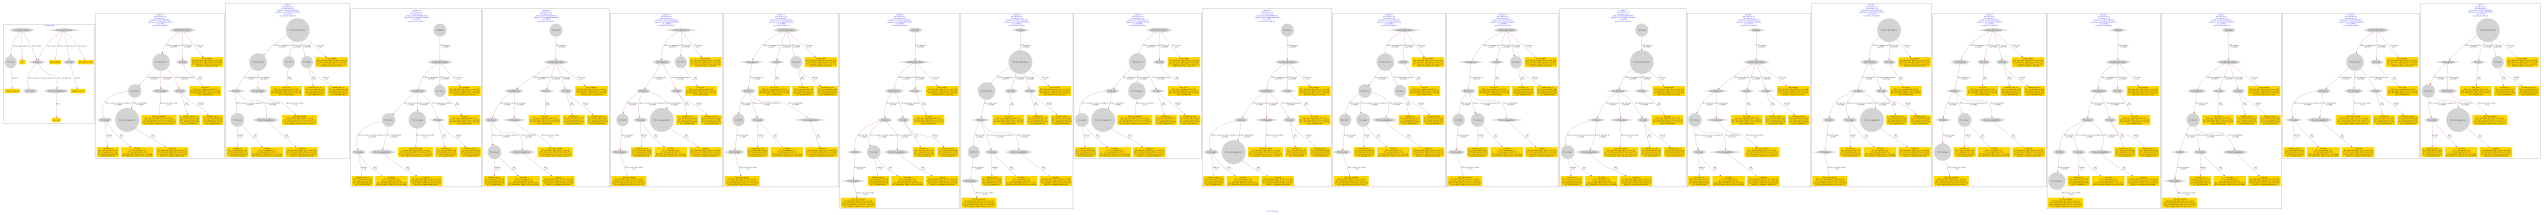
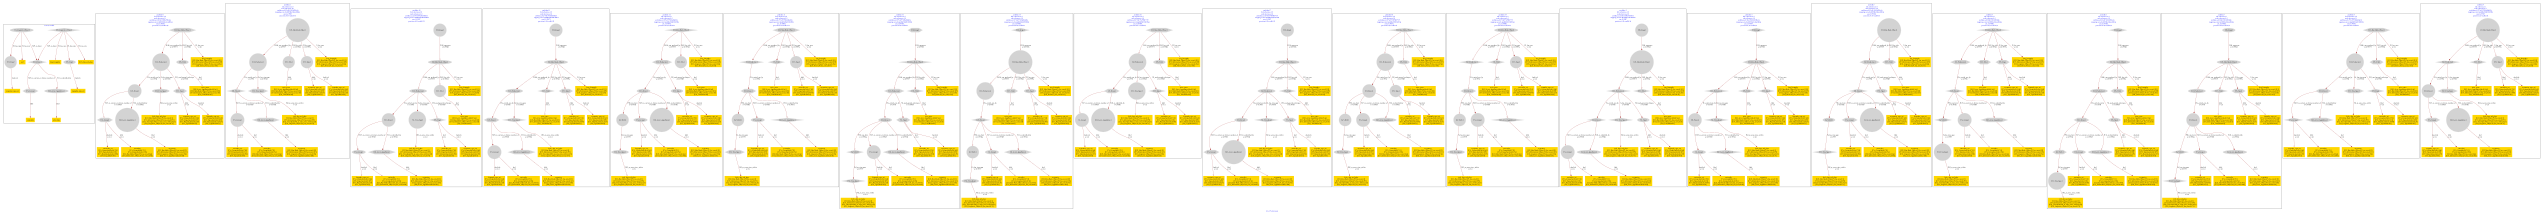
node "nationality": added
